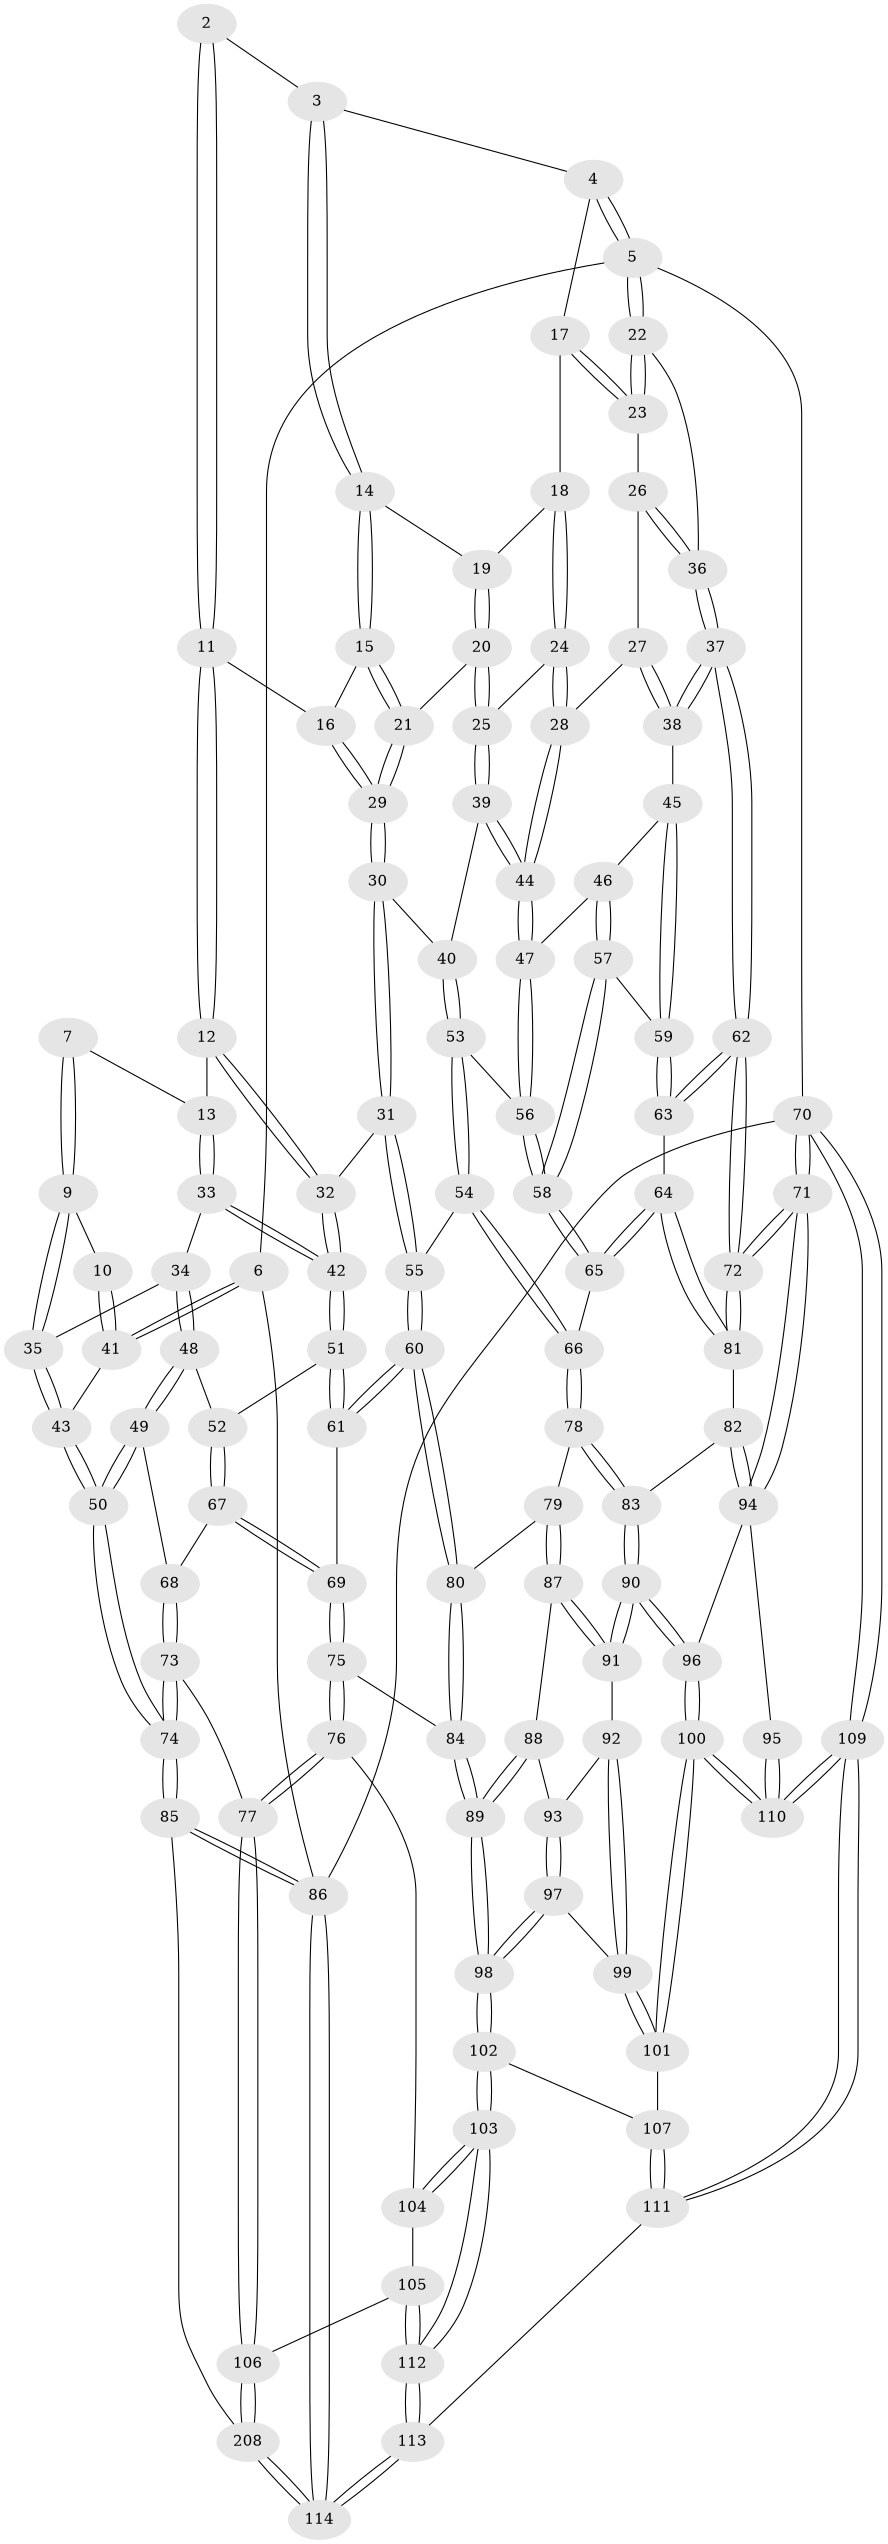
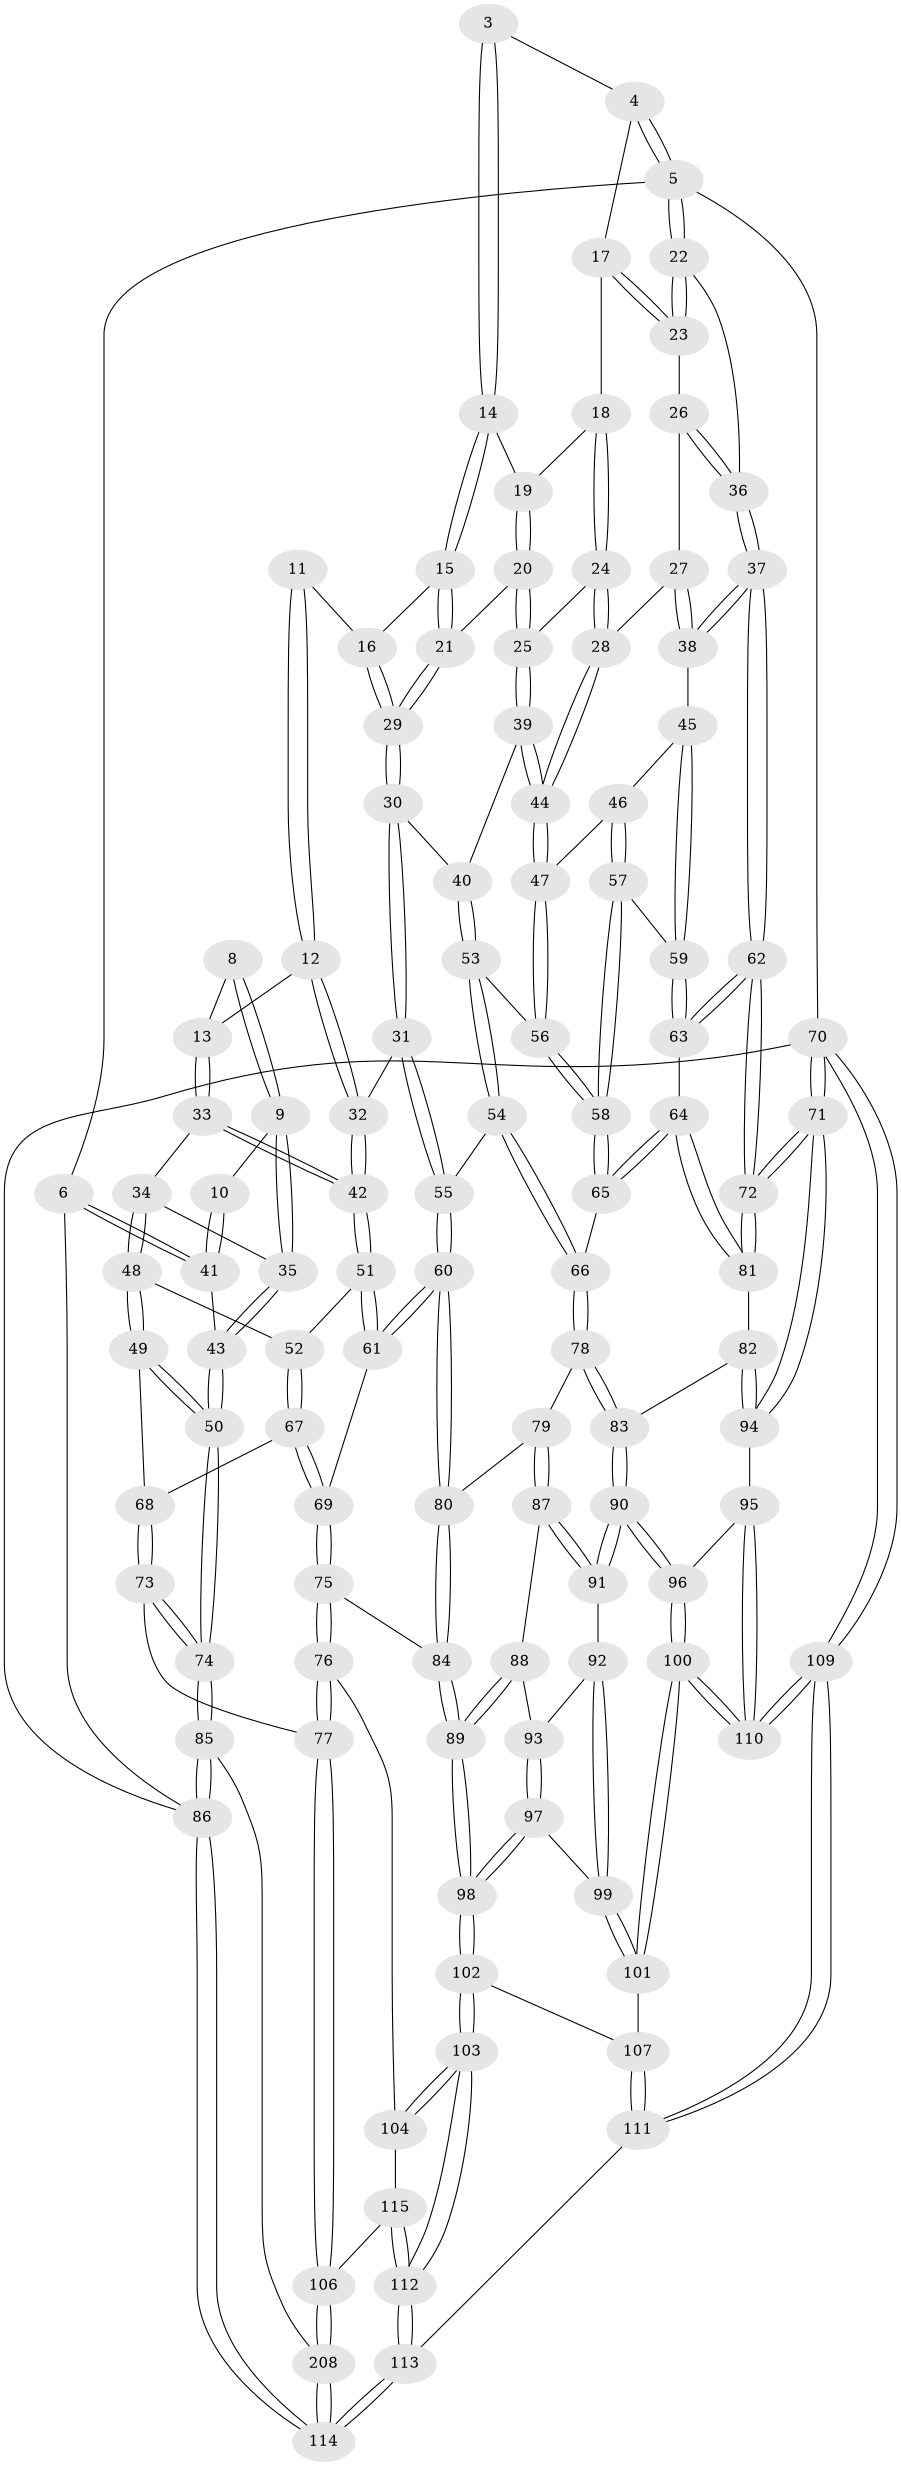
node "2": removed
node "7": label "7" -> "8"
edge "94" -- "96": now "95" -- "96"
node "105": label "105" -> "115"
